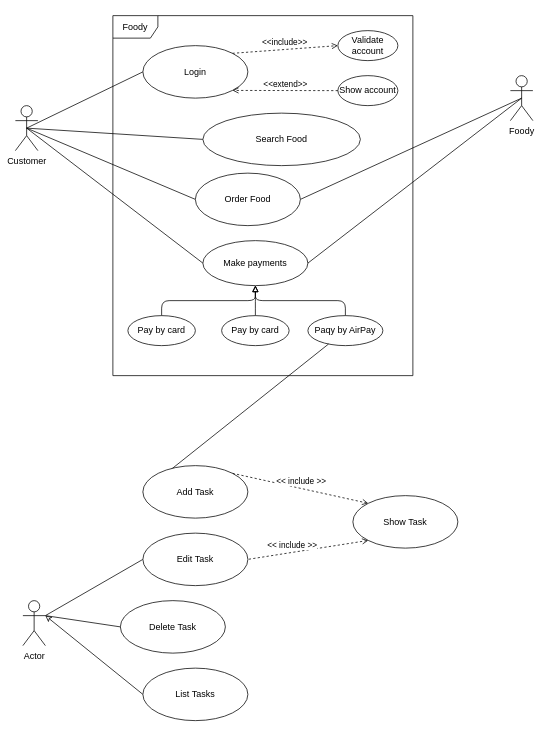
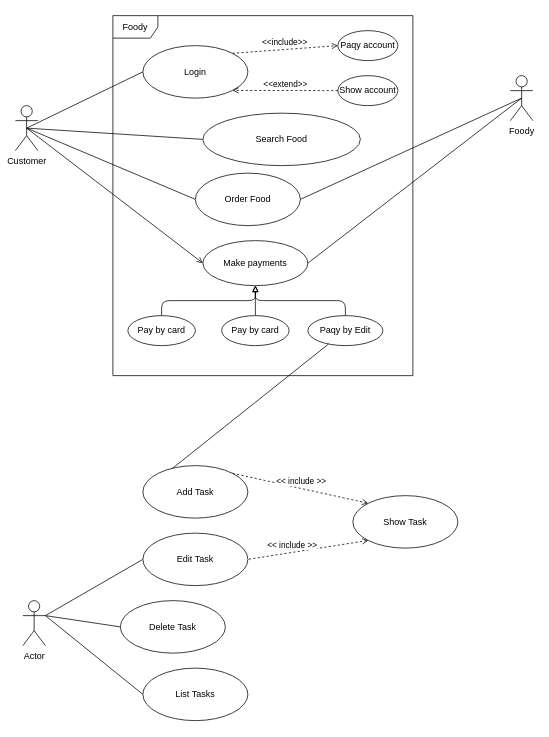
node "Validate account": label "Validate account" -> "Paqy account"
edge "Customer" -- "Make payments": arrowhead none -> open
node "Paqy by AirPay": label "Paqy by AirPay" -> "Paqy by Edit"
edge "List Tasks" -> "Actor": arrowhead classic -> none
